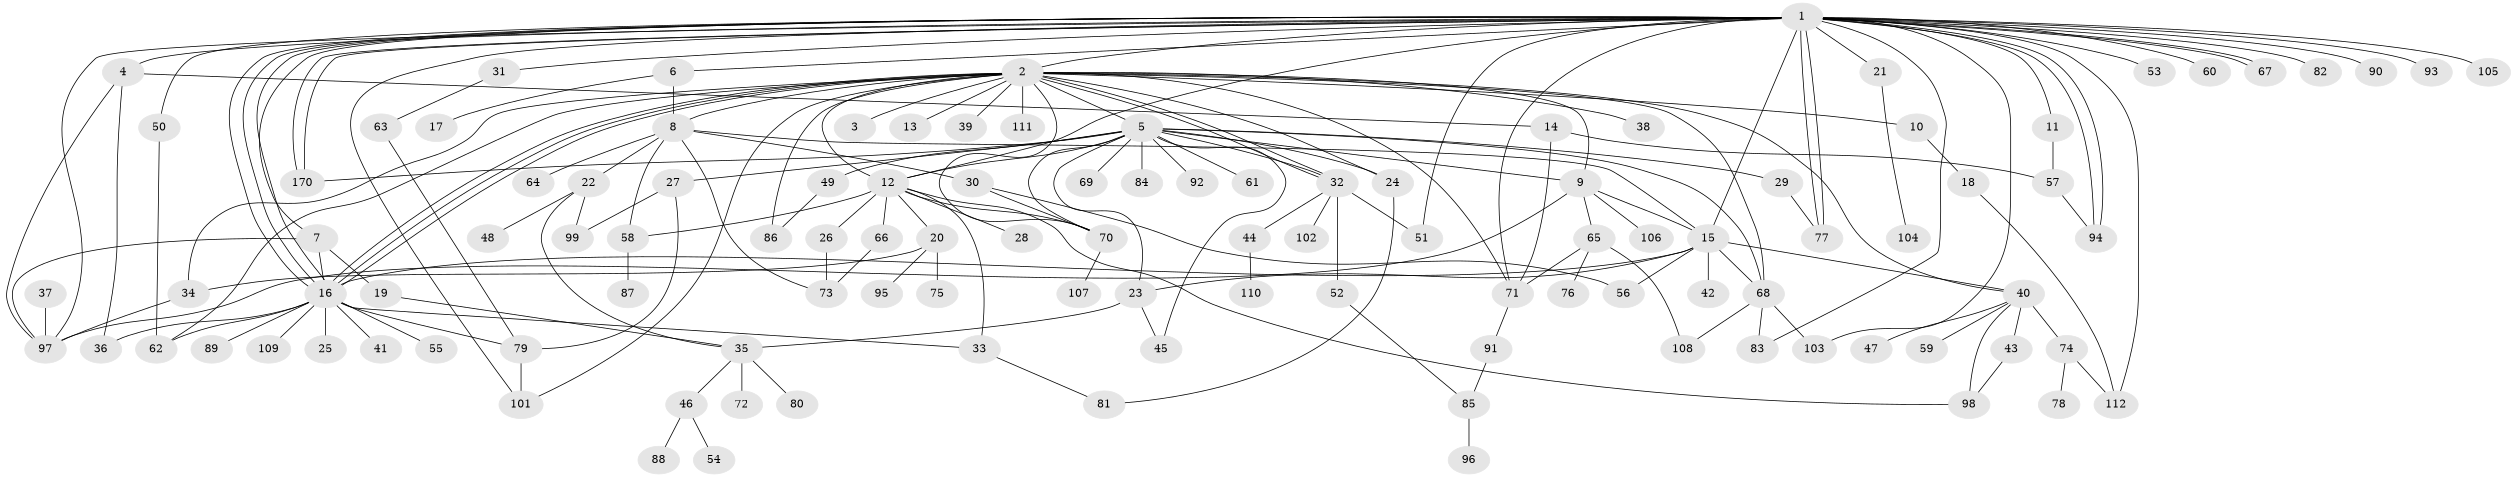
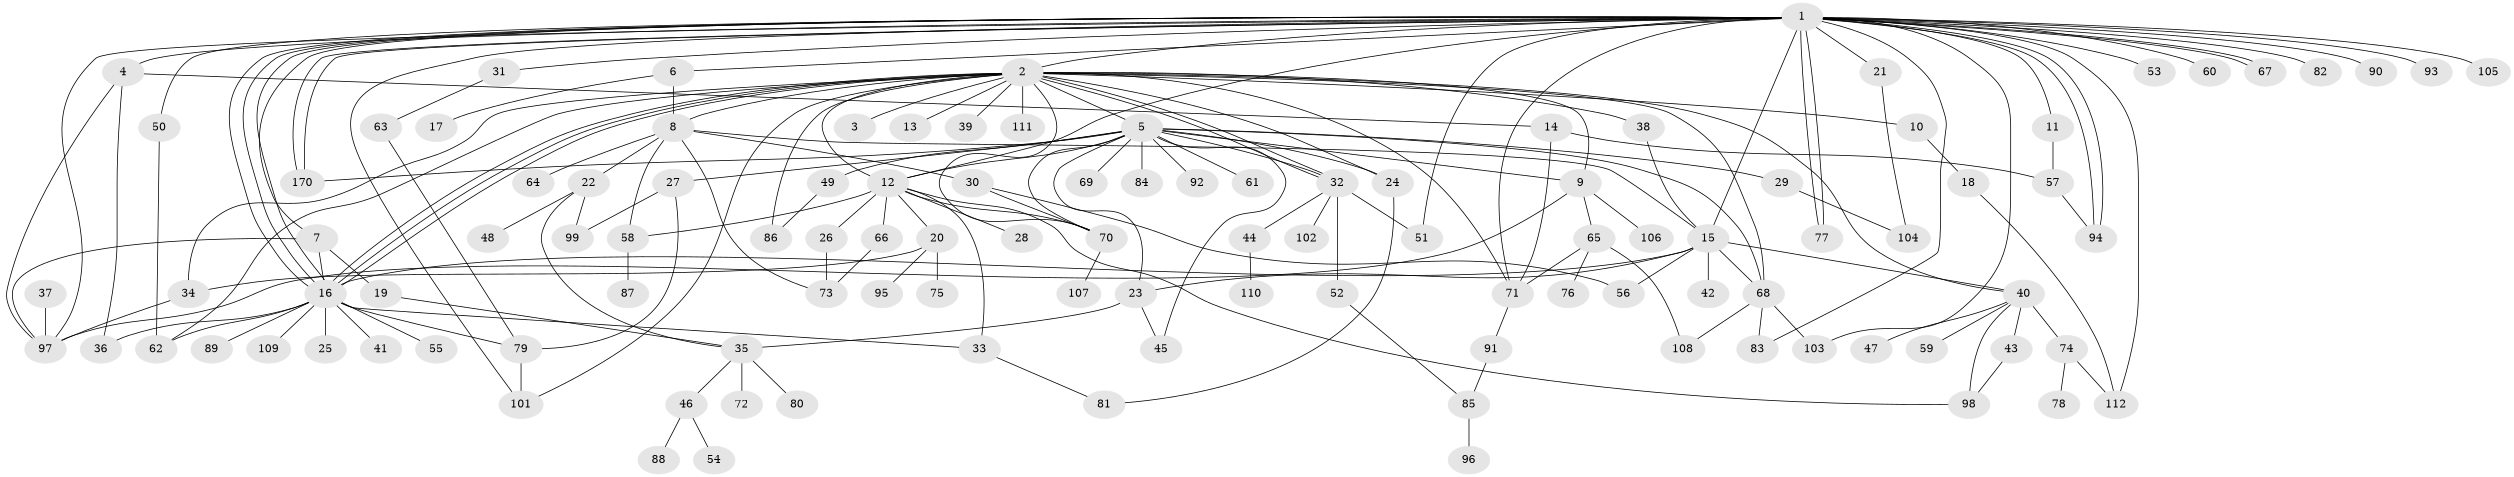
edge "9" -- "15": now "38" -- "15"
edge "29" -- "77": now "29" -- "104"
